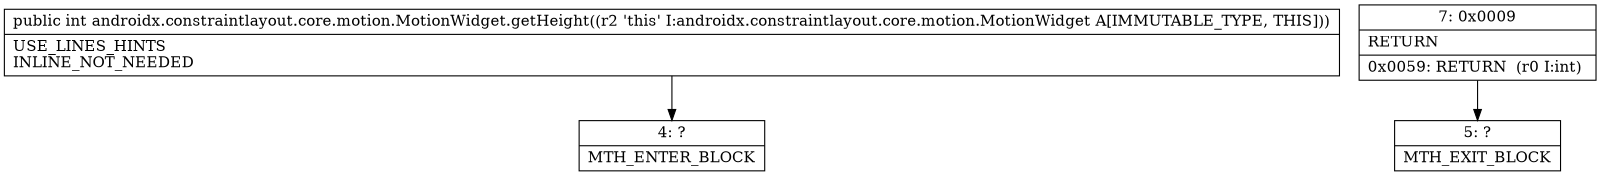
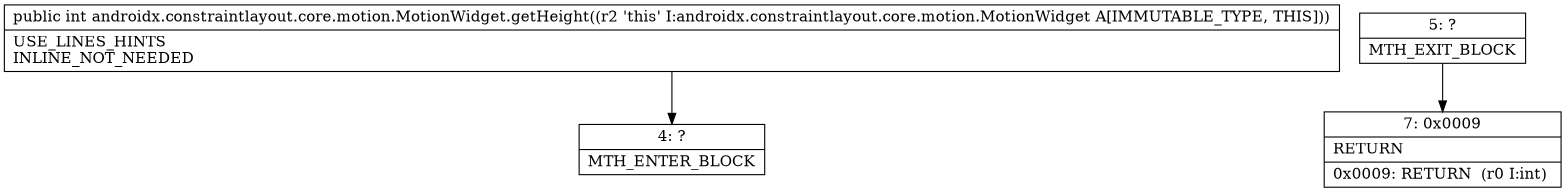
node "7: 0x0009": text "0x0059: RETURN  (r0 I:int)" -> "0x0009: RETURN  (r0 I:int)"
edge "7: 0x0009" -> "5: ?": reversed
